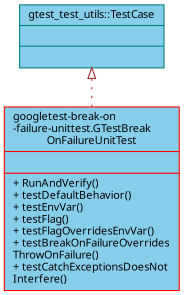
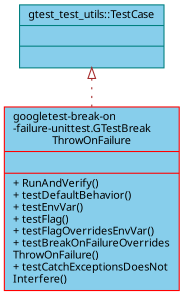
node "googletest-break-on": text "OnFailureUnitTest" -> "ThrowOnFailure"
